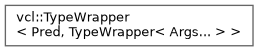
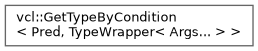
node "vcl::TypeWrapper < Pred, TypeWrapper< Args... > >": label "vcl::TypeWrapper < Pred, TypeWrapper< Args... > >" -> "vcl::GetTypeByCondition < Pred, TypeWrapper< Args... > >"
